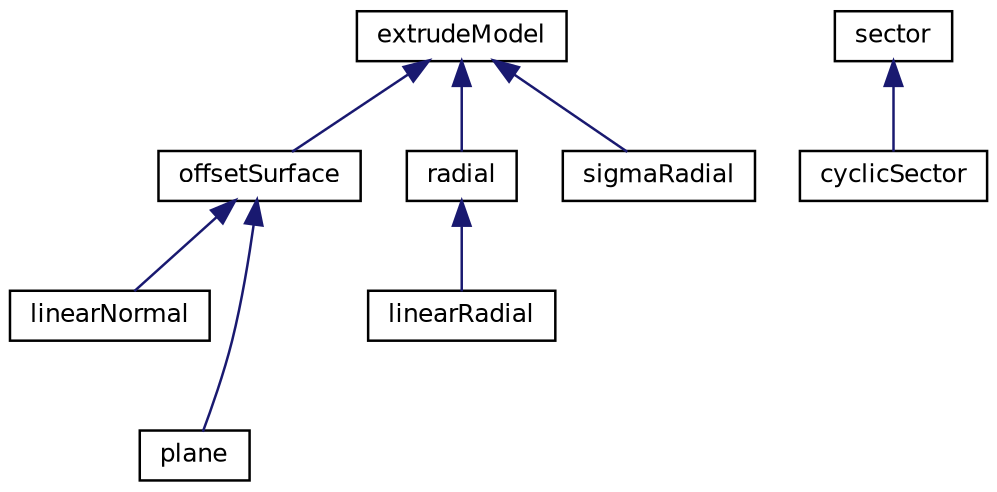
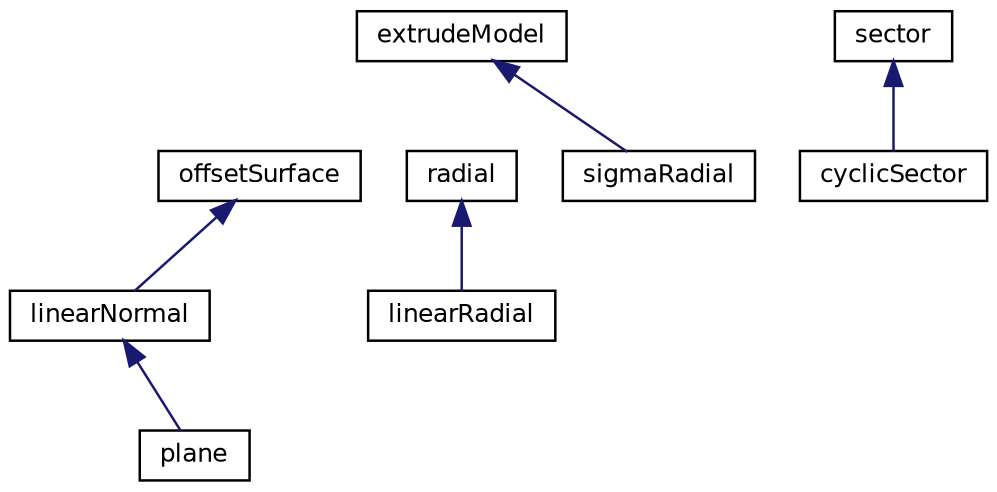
edge "offsetSurface" -> "extrudeModel": removed
edge "radial" -> "extrudeModel": removed
edge "plane" -> "offsetSurface": now "plane" -> "linearNormal"
